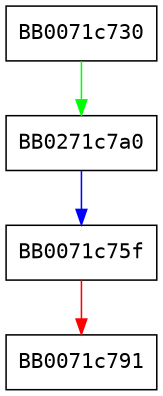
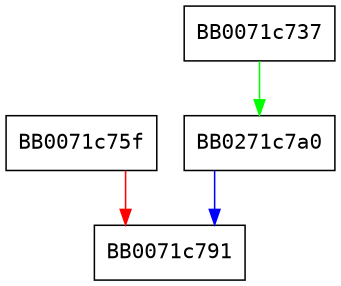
node "BB0071c730": label "BB0071c730" -> "BB0071c737"
edge "BB0271c7a0" -> "BB0071c75f": now "BB0271c7a0" -> "BB0071c791"
